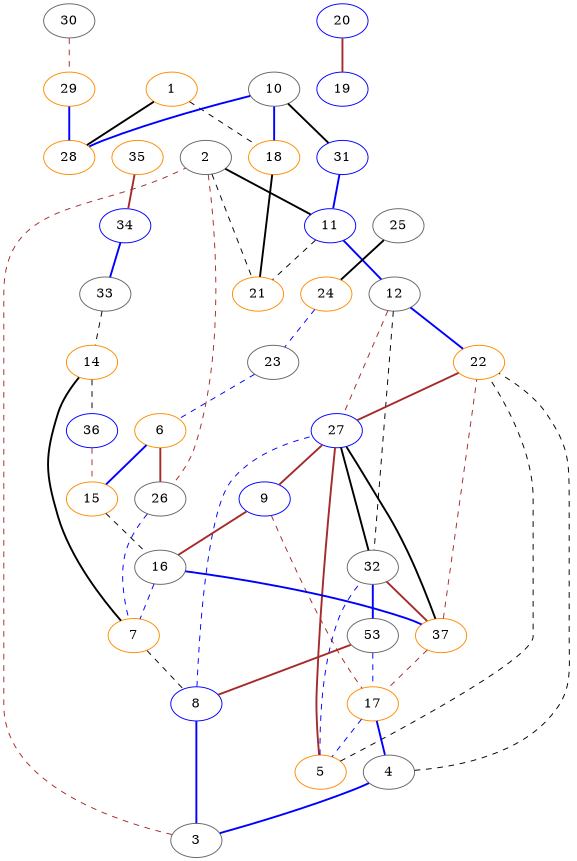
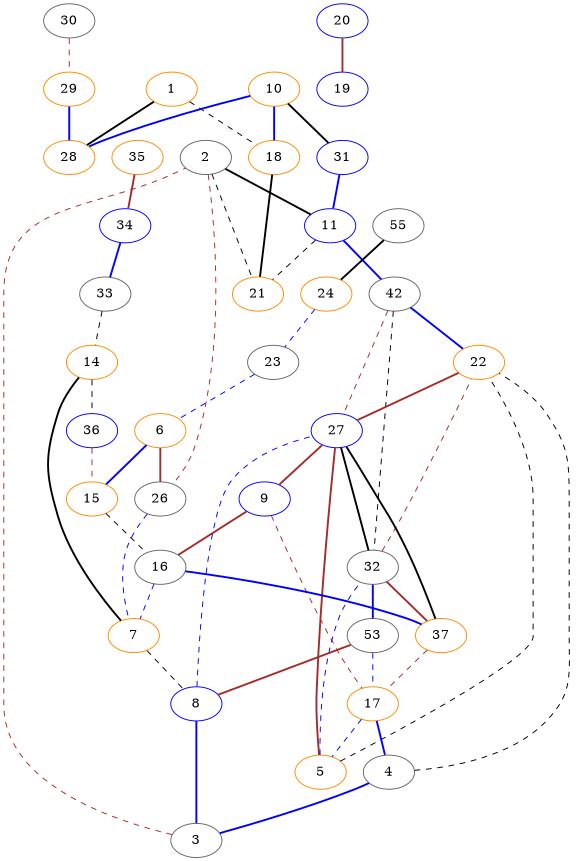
node "10": color gray40 -> darkorange
node "25": label "25" -> "55"
node "12": label "12" -> "42"
edge "22" -- "37": now "22" -- "32"
